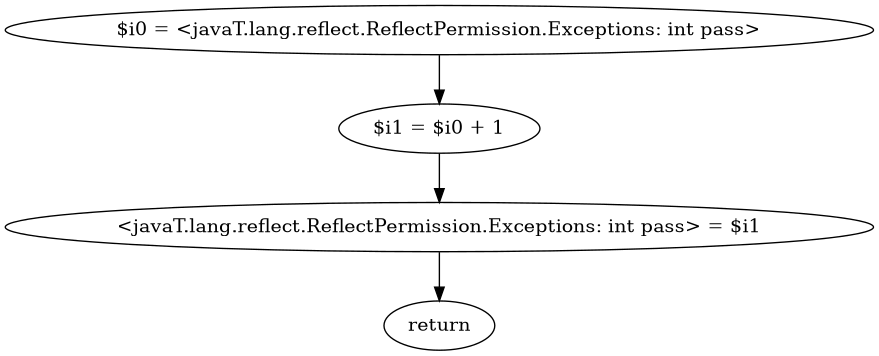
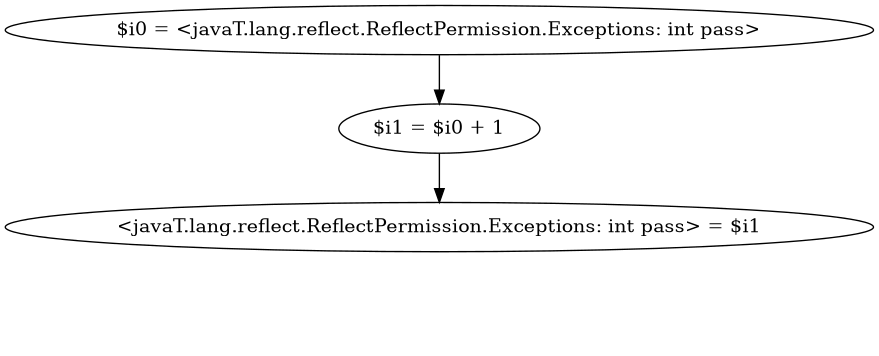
node "return": removed
